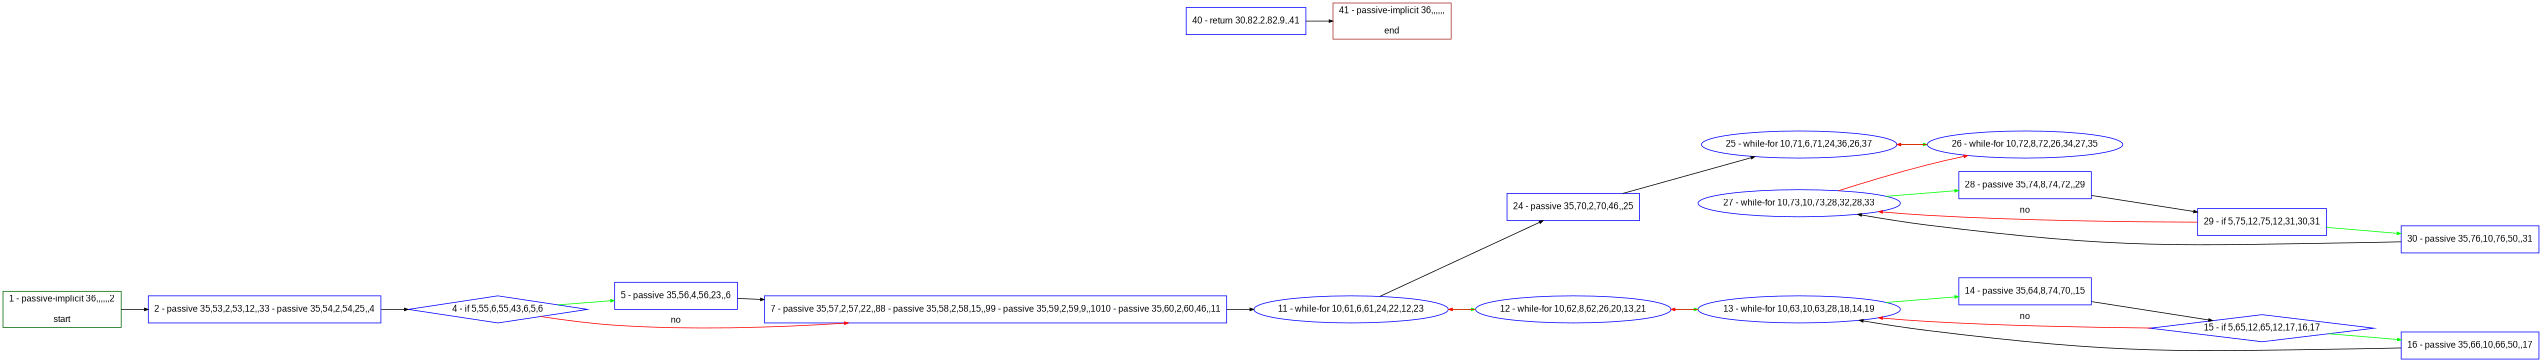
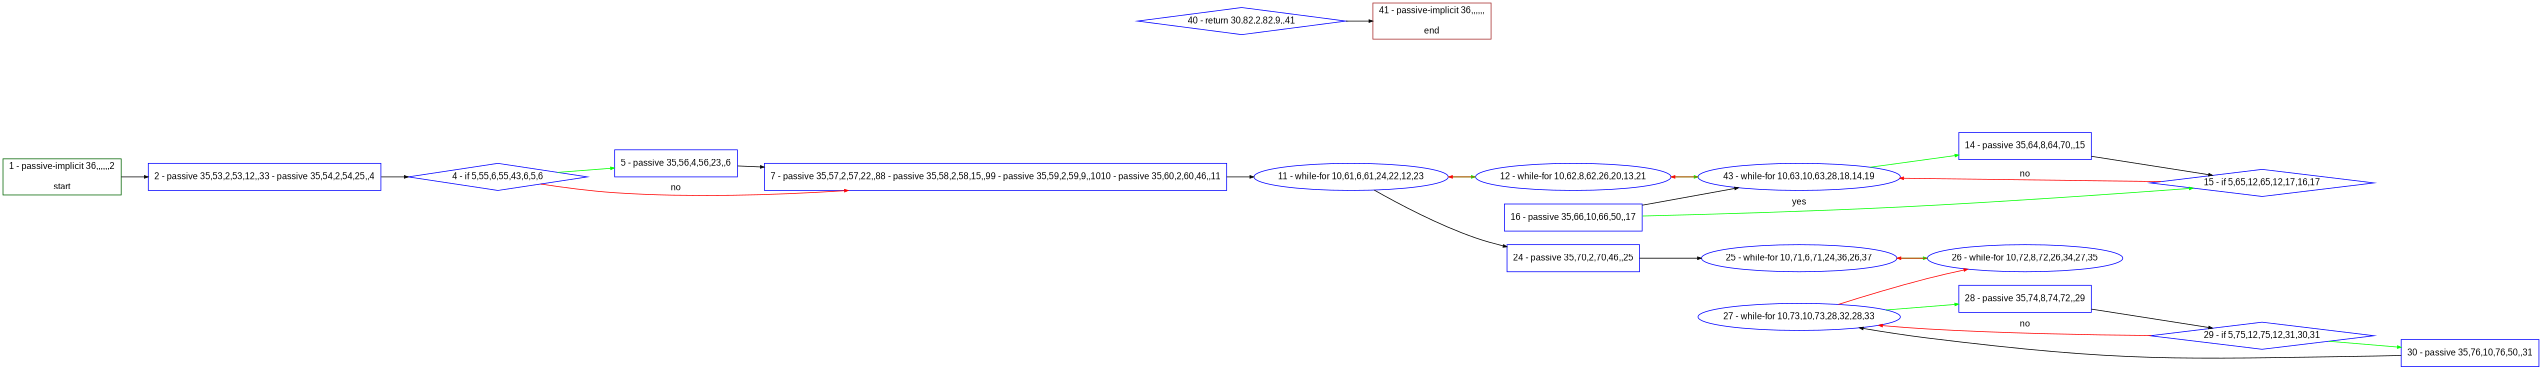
node "40 - return 30,82,2,82,9,,41": shape box -> diamond
node "29 - if 5,75,12,75,12,31,30,31": shape box -> diamond
node "14 - passive 35,64,8,74,70,,15": label "14 - passive 35,64,8,74,70,,15" -> "14 - passive 35,64,8,64,70,,15"
node "13 - while-for 10,63,10,63,28,18,14,19": label "13 - while-for 10,63,10,63,28,18,14,19" -> "43 - while-for 10,63,10,63,28,18,14,19"
edge "15 - if 5,65,12,65,12,17,16,17" -> "16 - passive 35,66,10,66,50,,17": reversed
